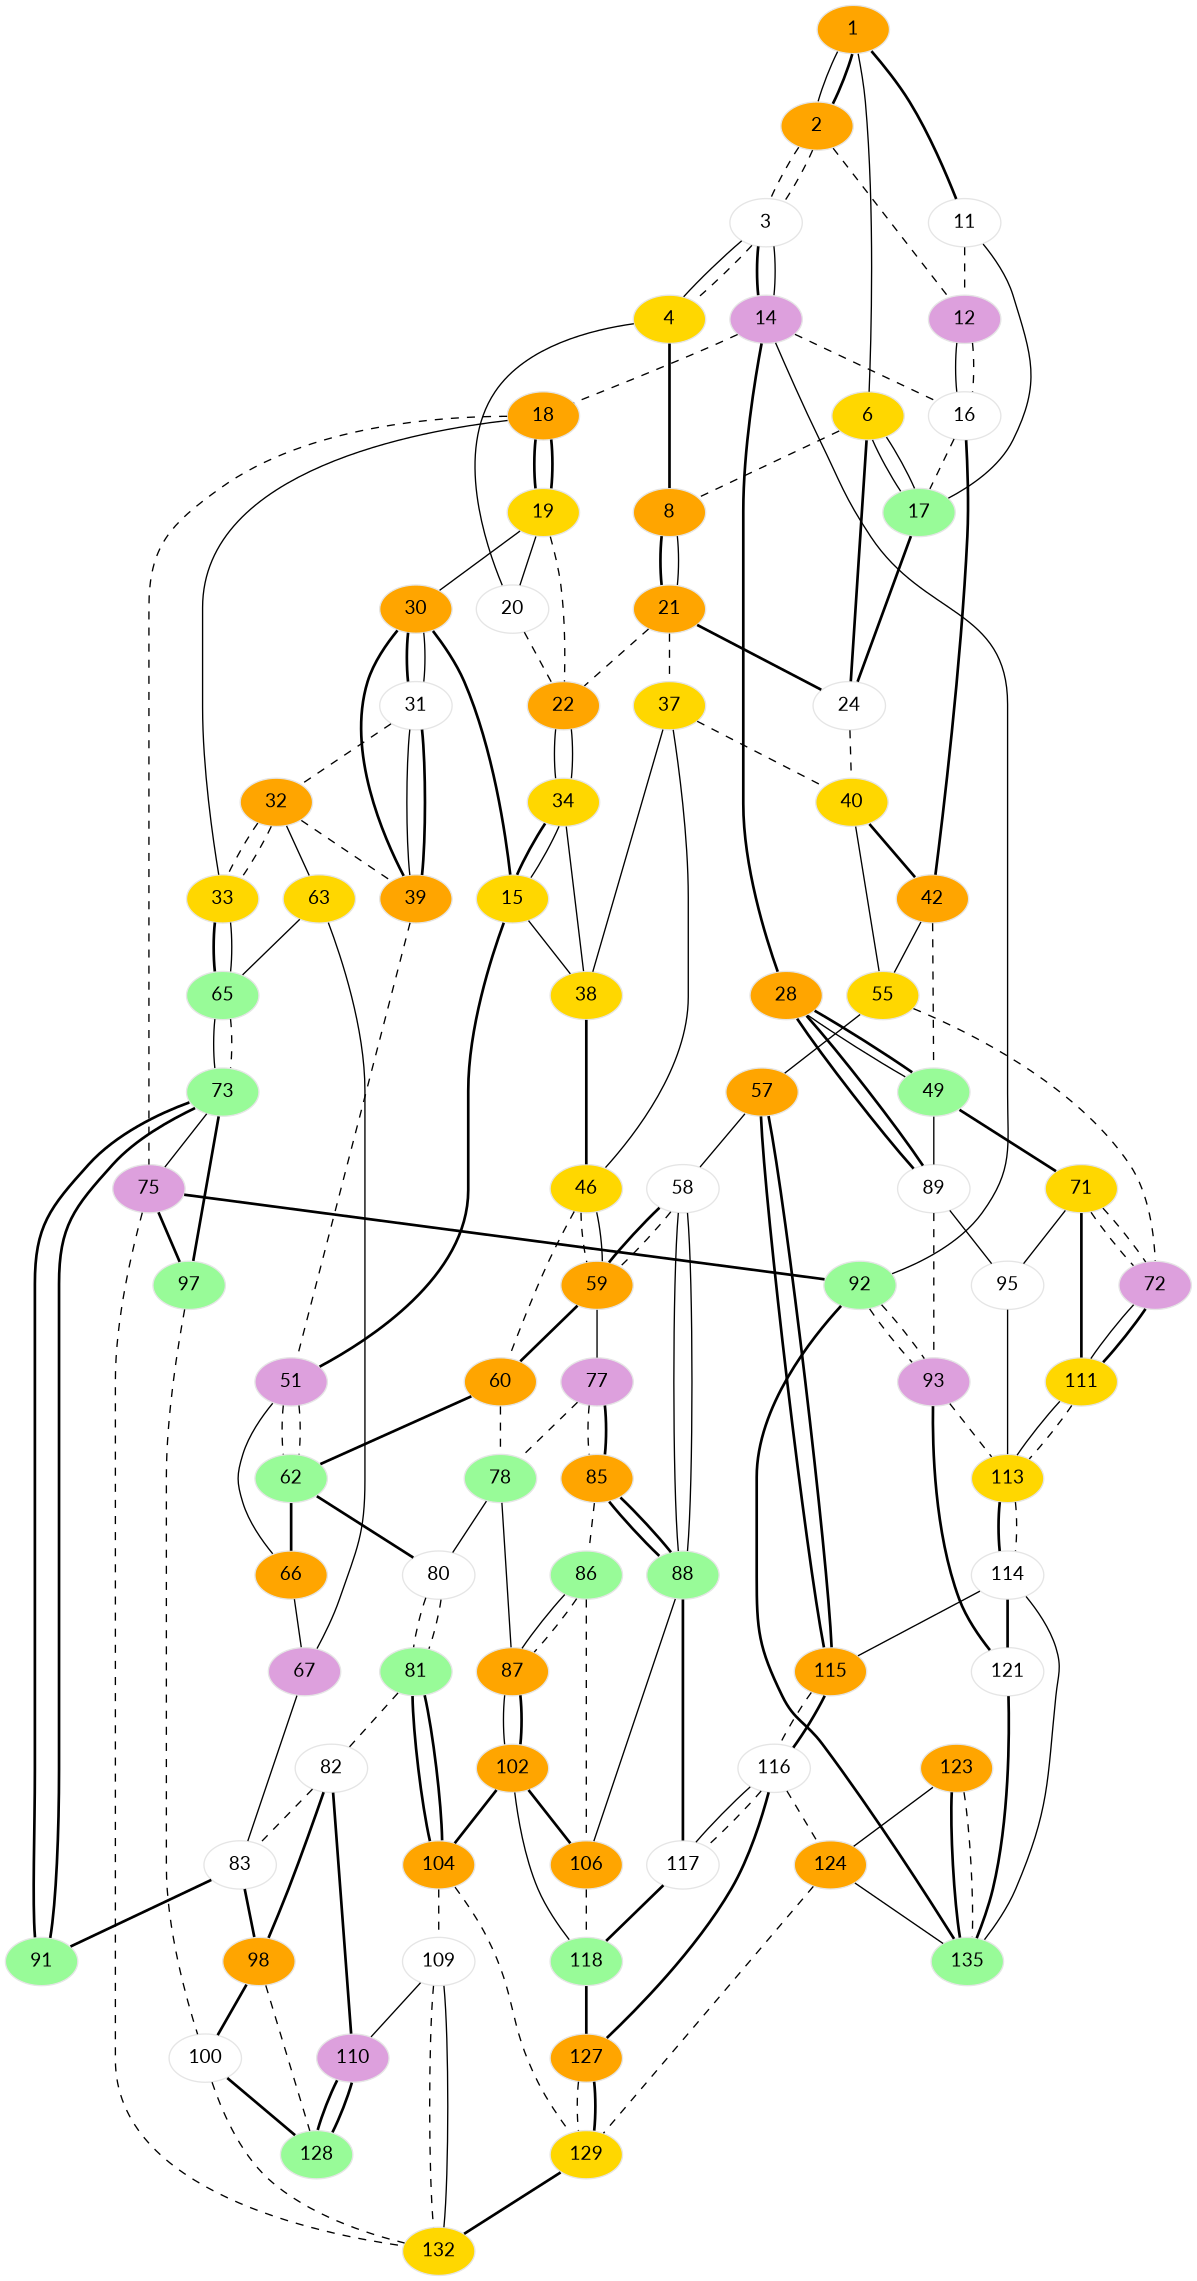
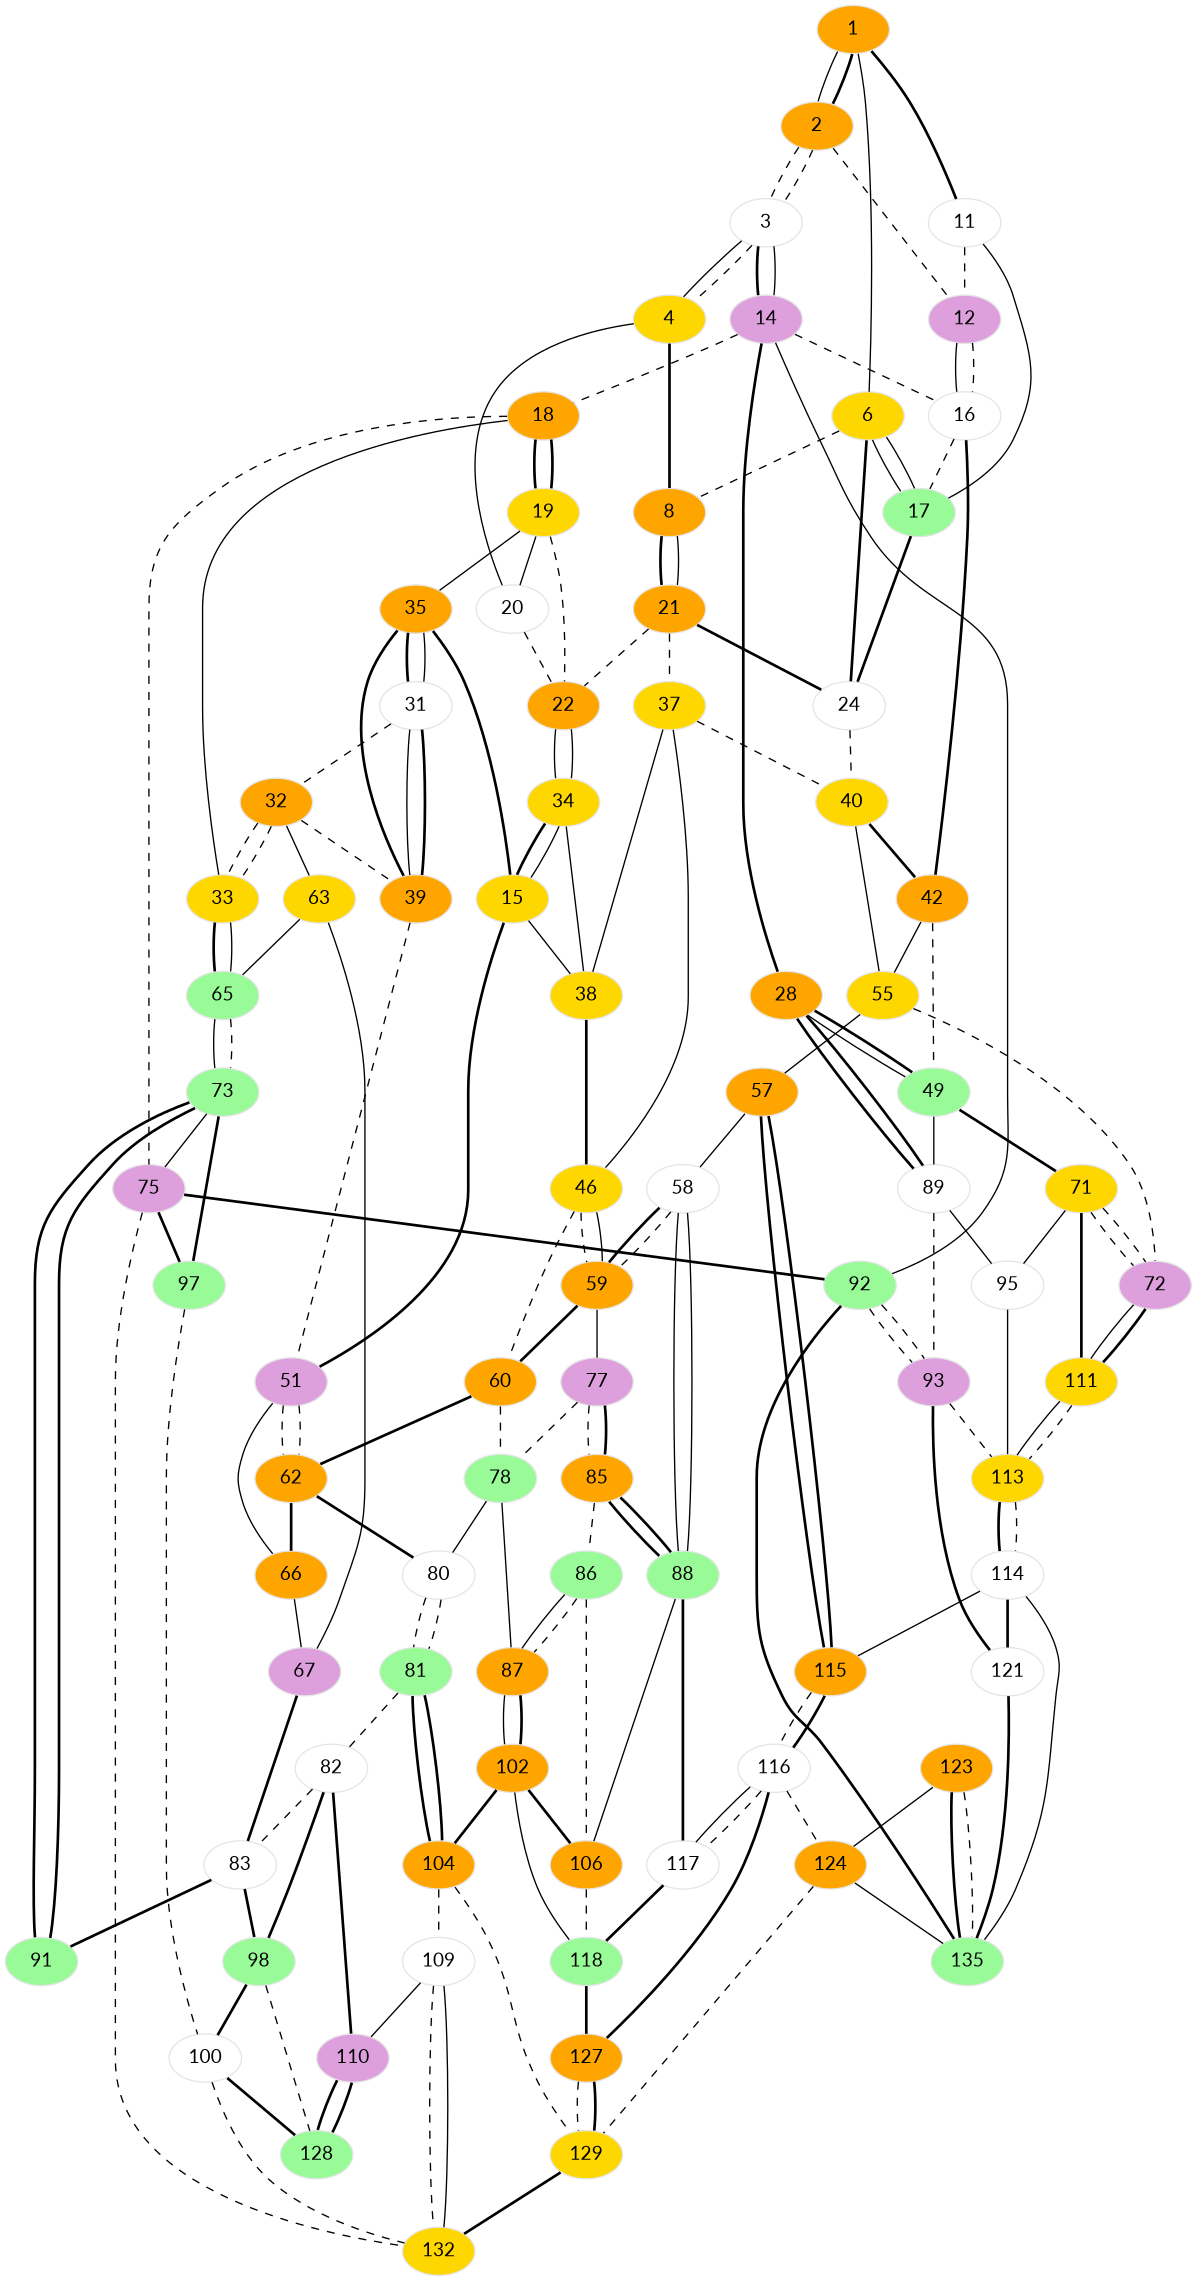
node "30": label "30" -> "35"
node "62": fillcolor palegreen -> orange
edge "67" -- "83": style solid -> bold
node "98": fillcolor orange -> palegreen
